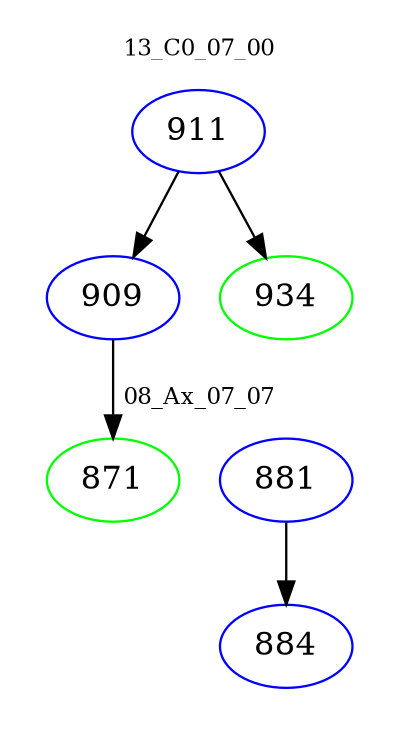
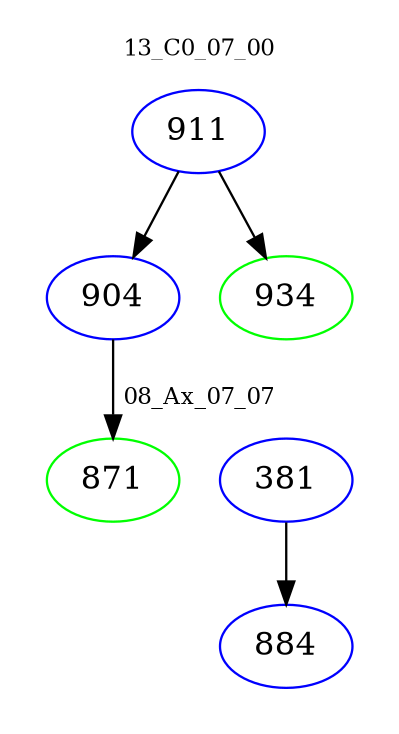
node "909": label "909" -> "904"
node "881": label "881" -> "381"
